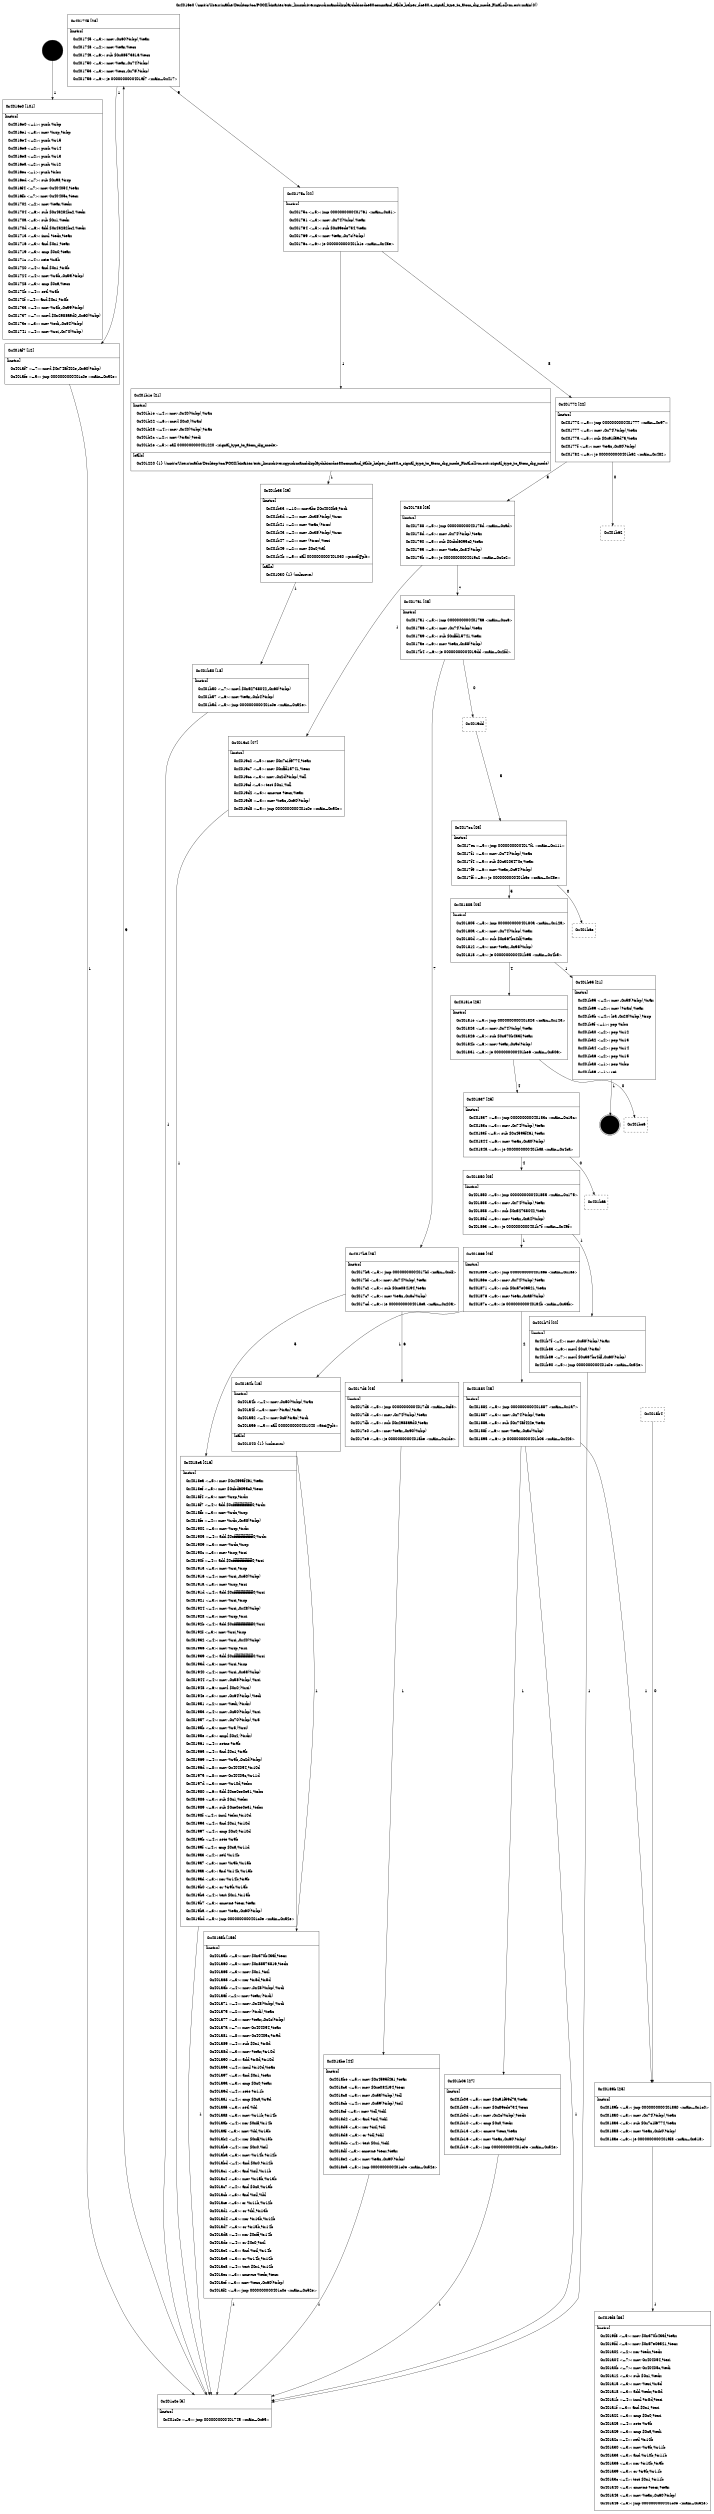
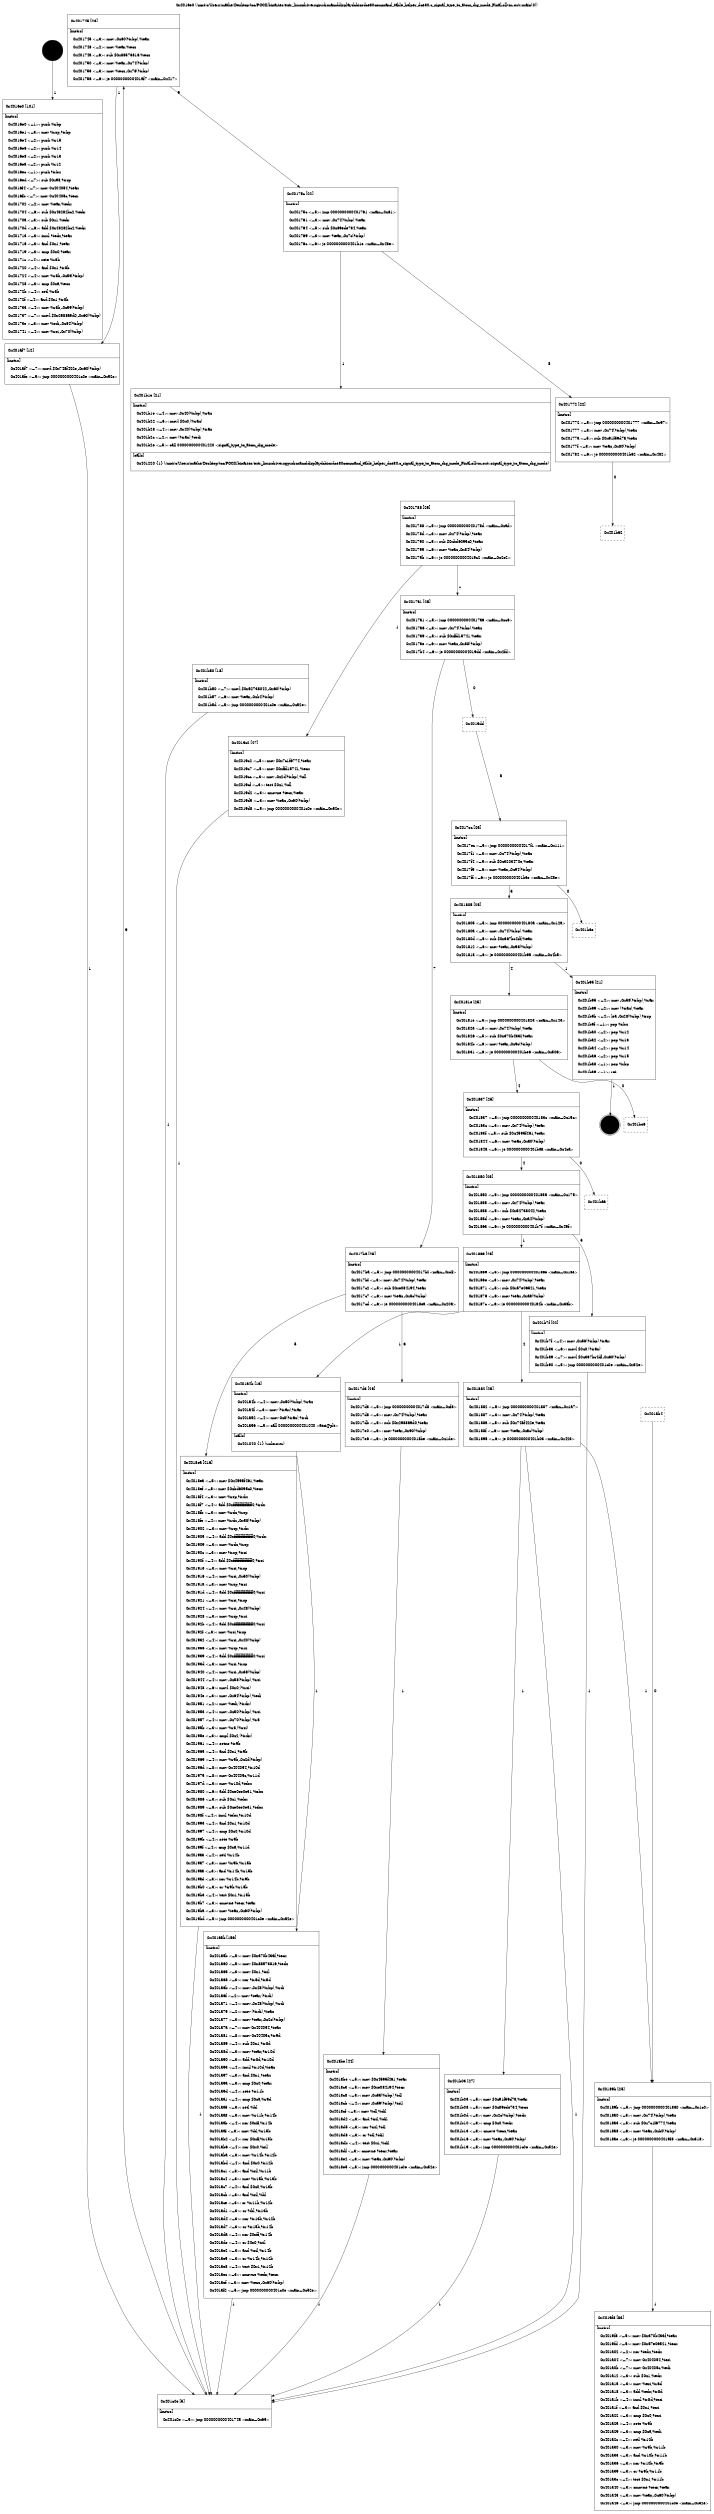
edge "0x401772 [22]" -> "0x401788 [25]": removed, label "8"
node "0x401b33 [29]": removed
edge "0x401850 [25]" -> "0x401b7f [22]": label " 1" -> " 5"
